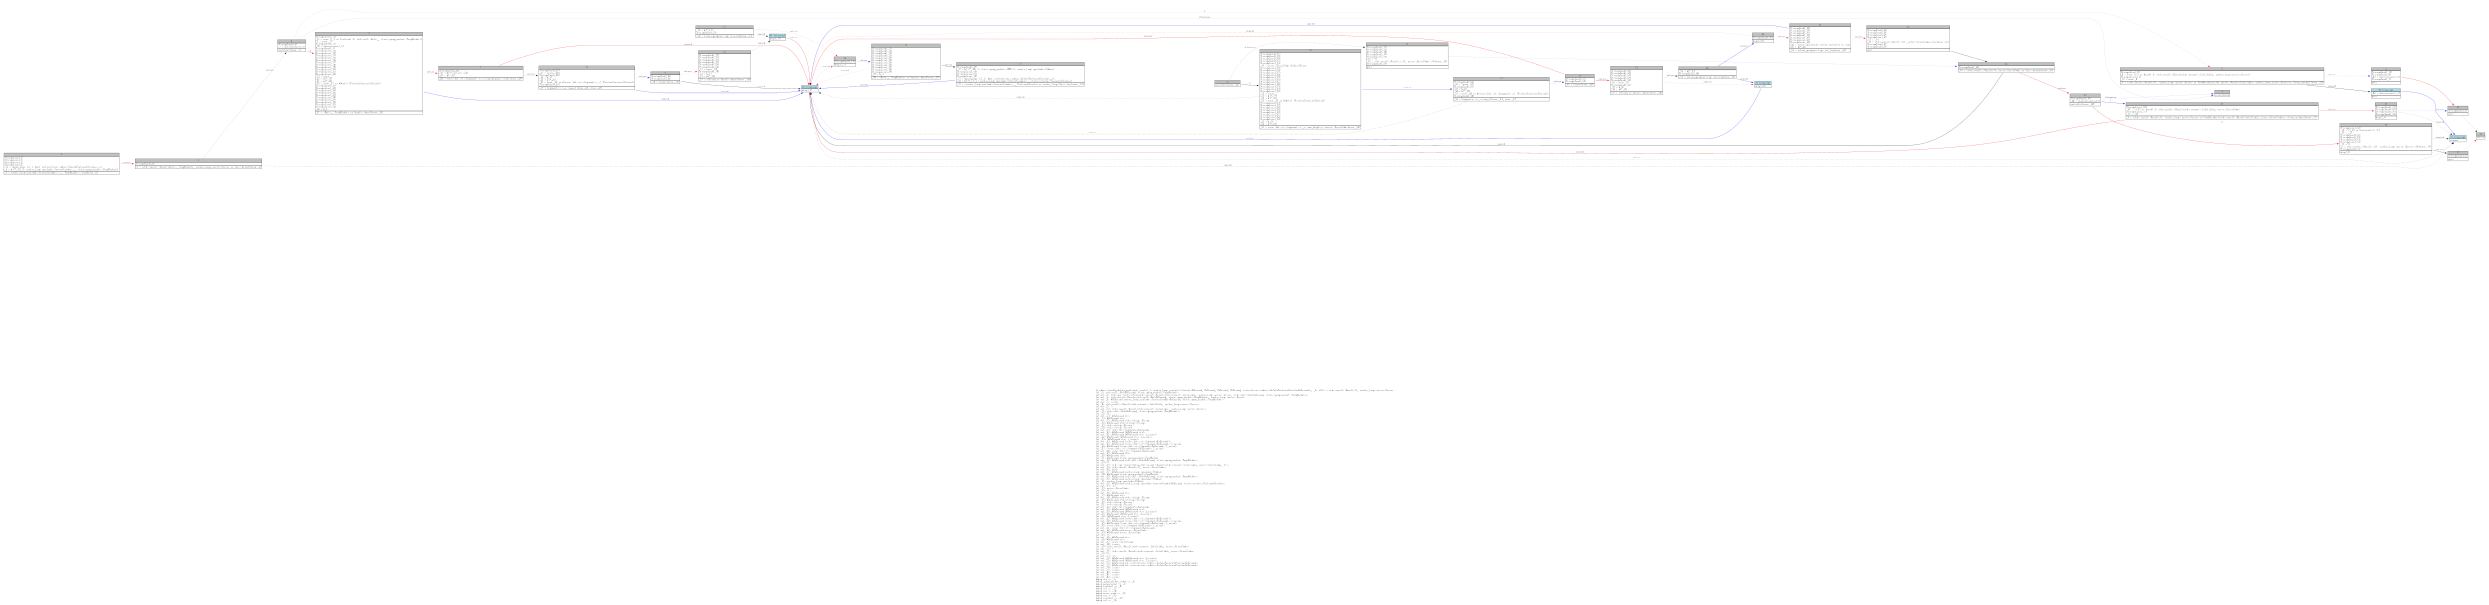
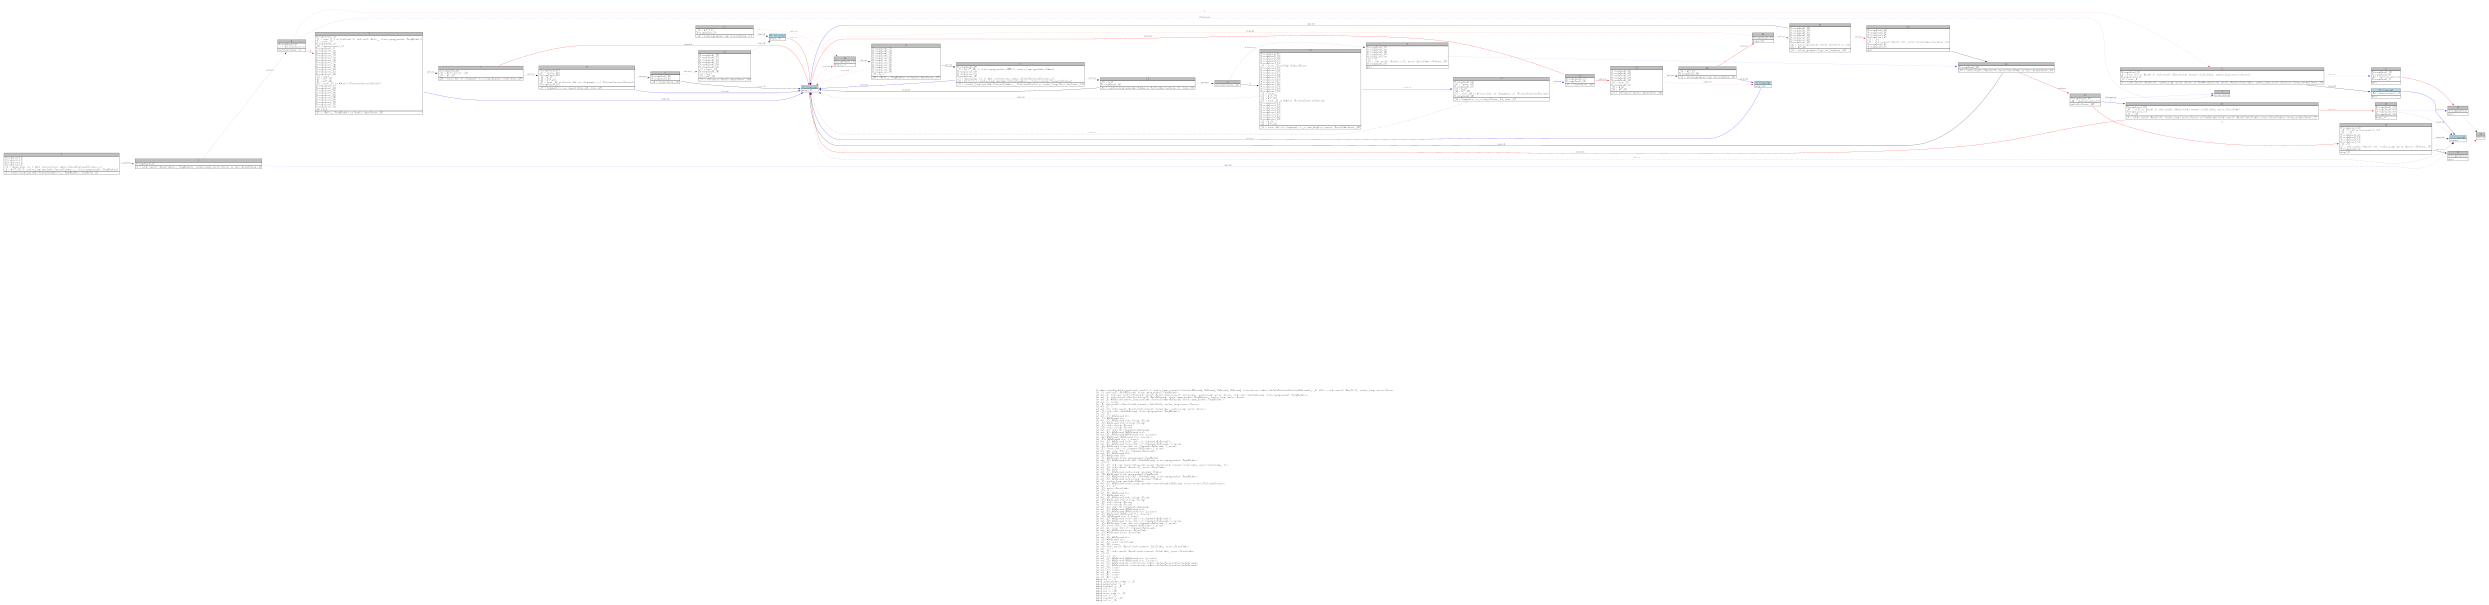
edge "22" -> "23": color blue -> red
edge "3" -> "7": color red -> black
node "15": added
